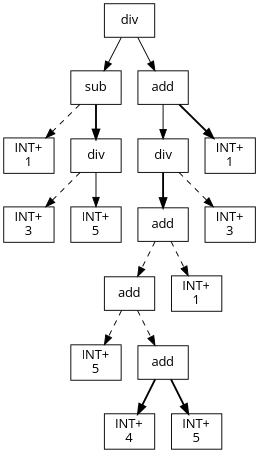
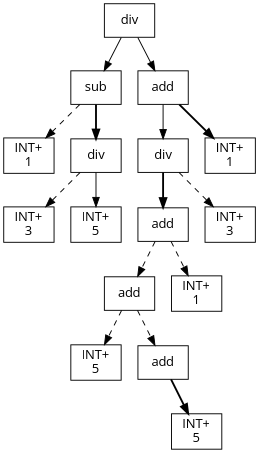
node "INT+ 4": removed
